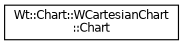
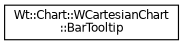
node "Wt::Chart::WCartesianChart ::Chart": label "Wt::Chart::WCartesianChart ::Chart" -> "Wt::Chart::WCartesianChart ::BarTooltip"
